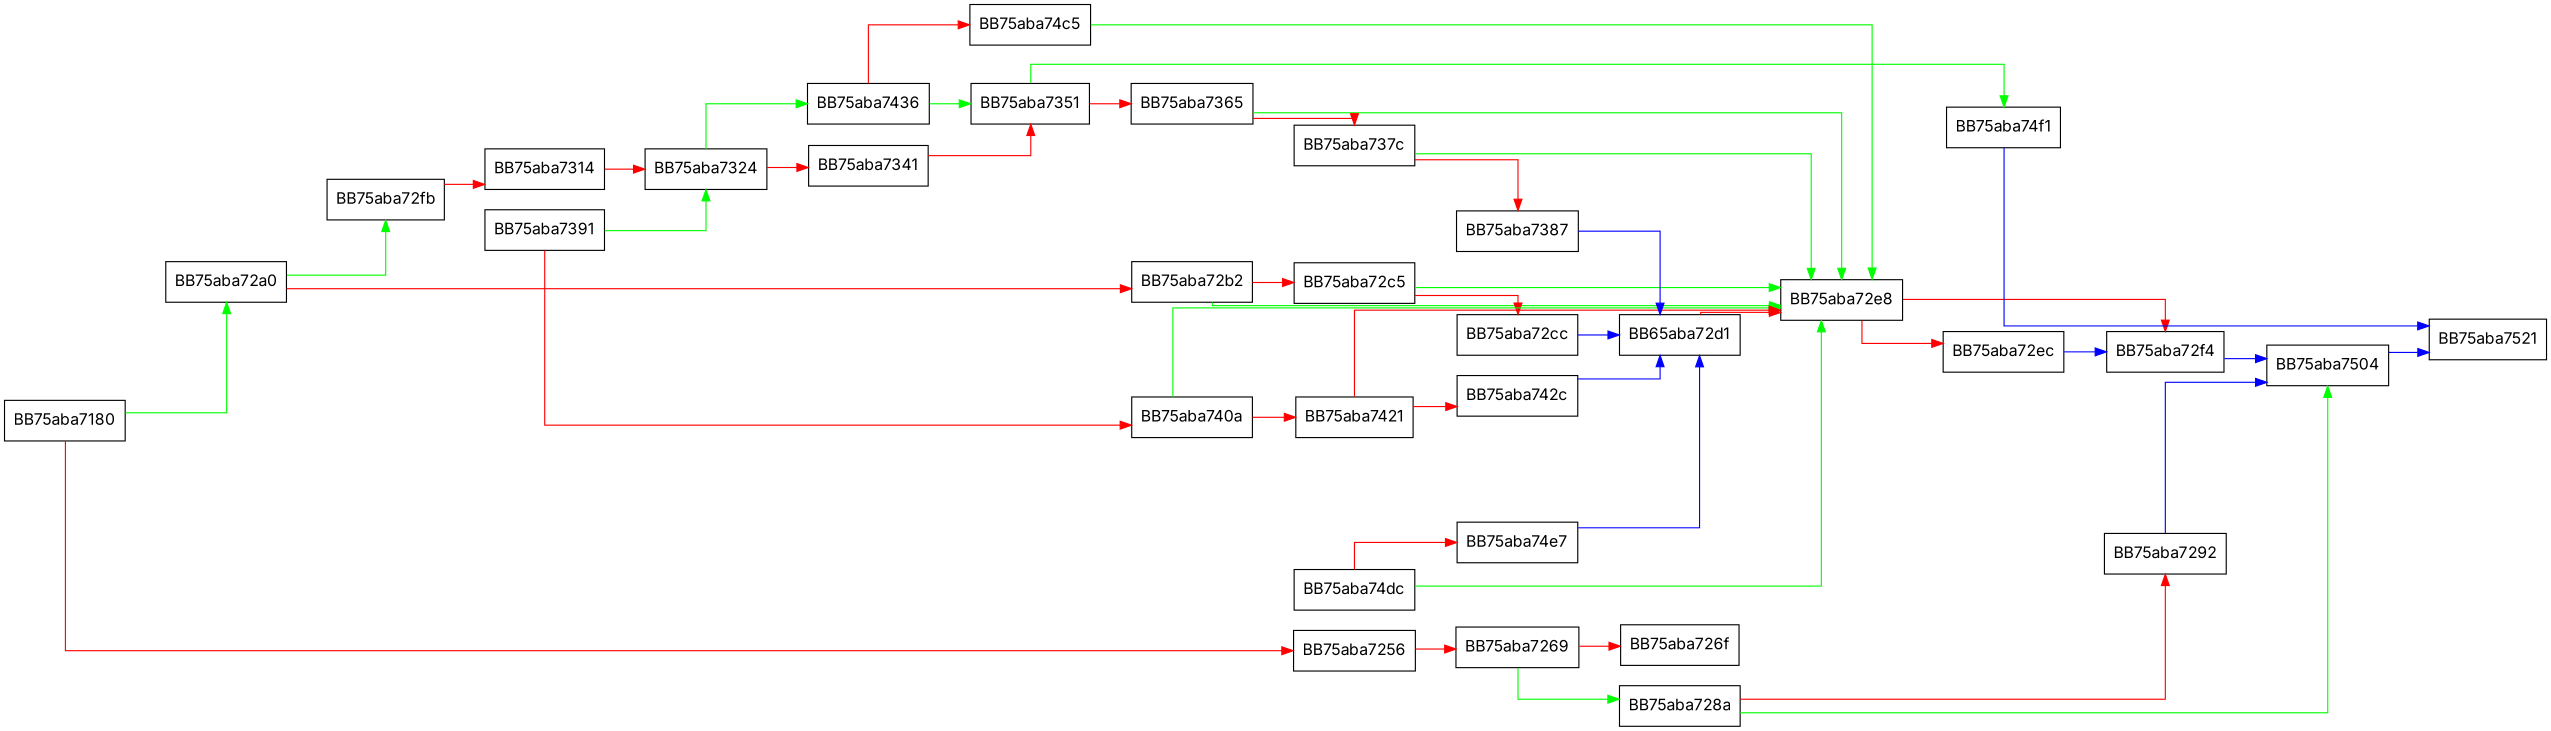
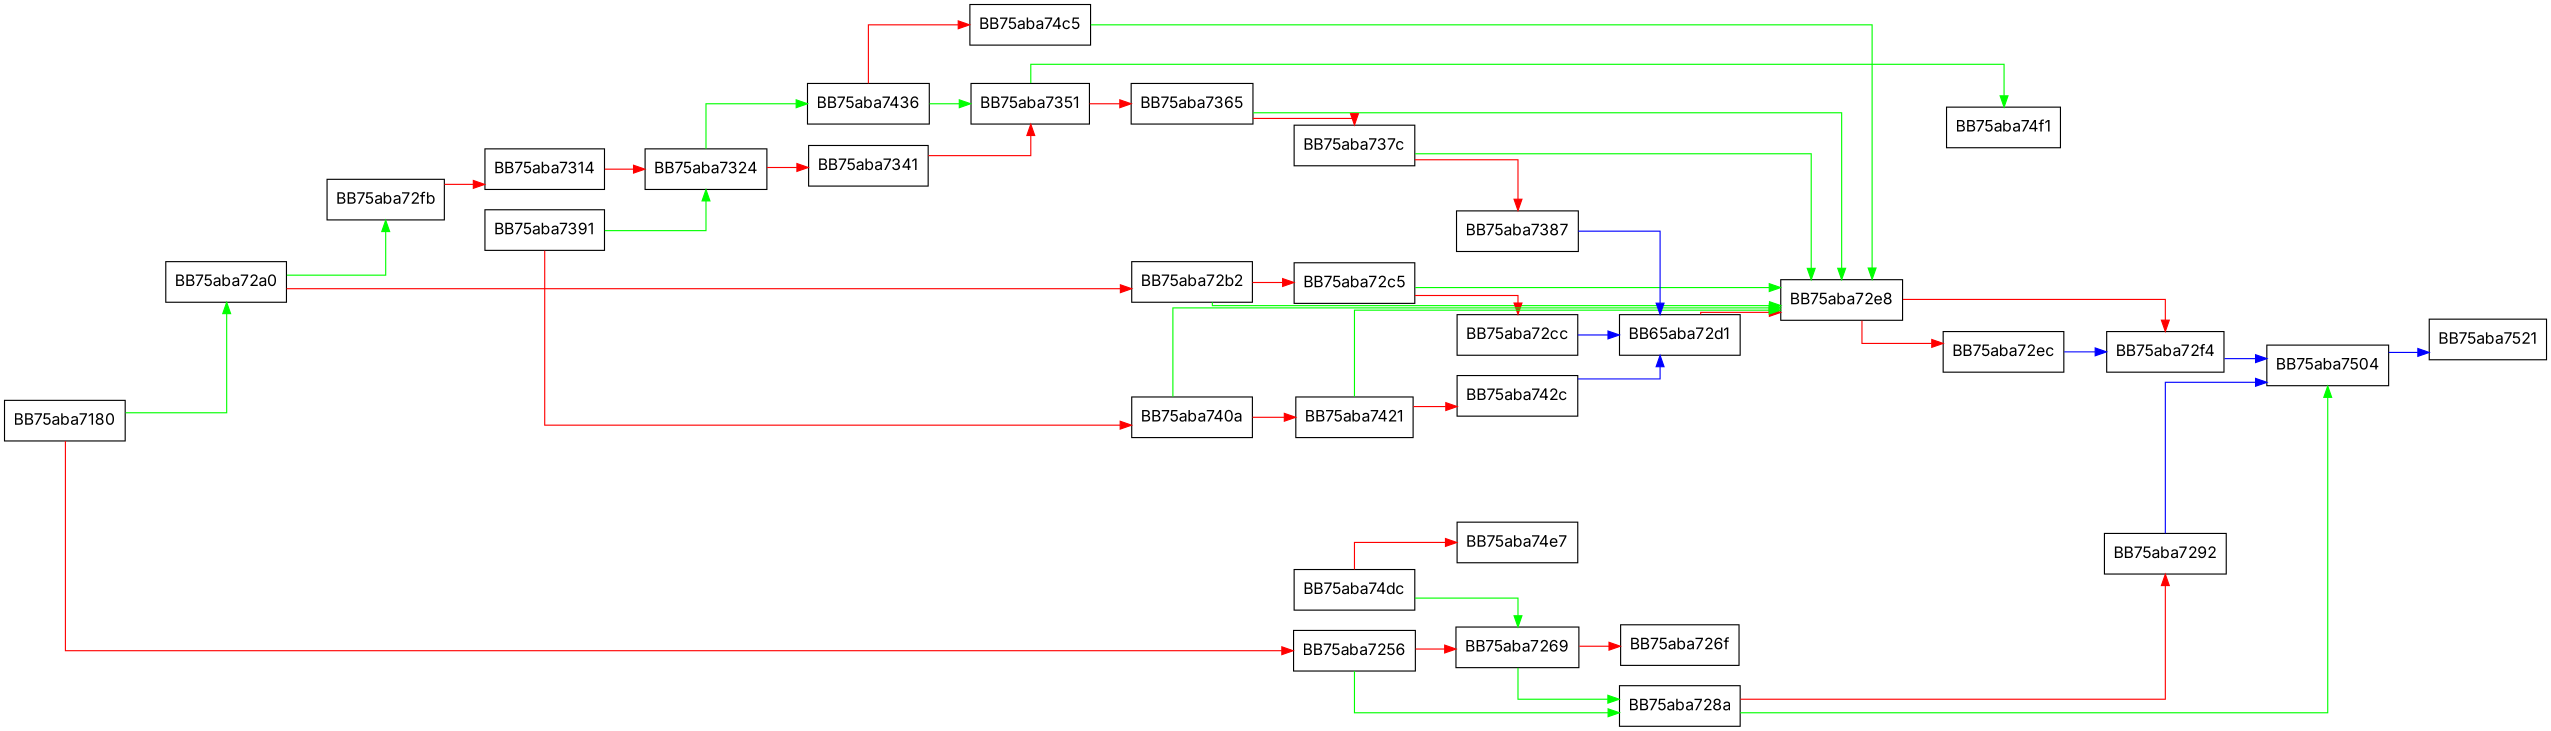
edge "BB75aba7421" -> "BB75aba72e8": color red -> green
edge "BB75aba74f1" -> "BB75aba7521": removed
edge "BB75aba74e7" -> "BB65aba72d1": removed
edge "BB75aba74dc" -> "BB75aba72e8": now "BB75aba74dc" -> "BB75aba7269"
edge "BB75aba7256" -> "BB75aba728a": added
